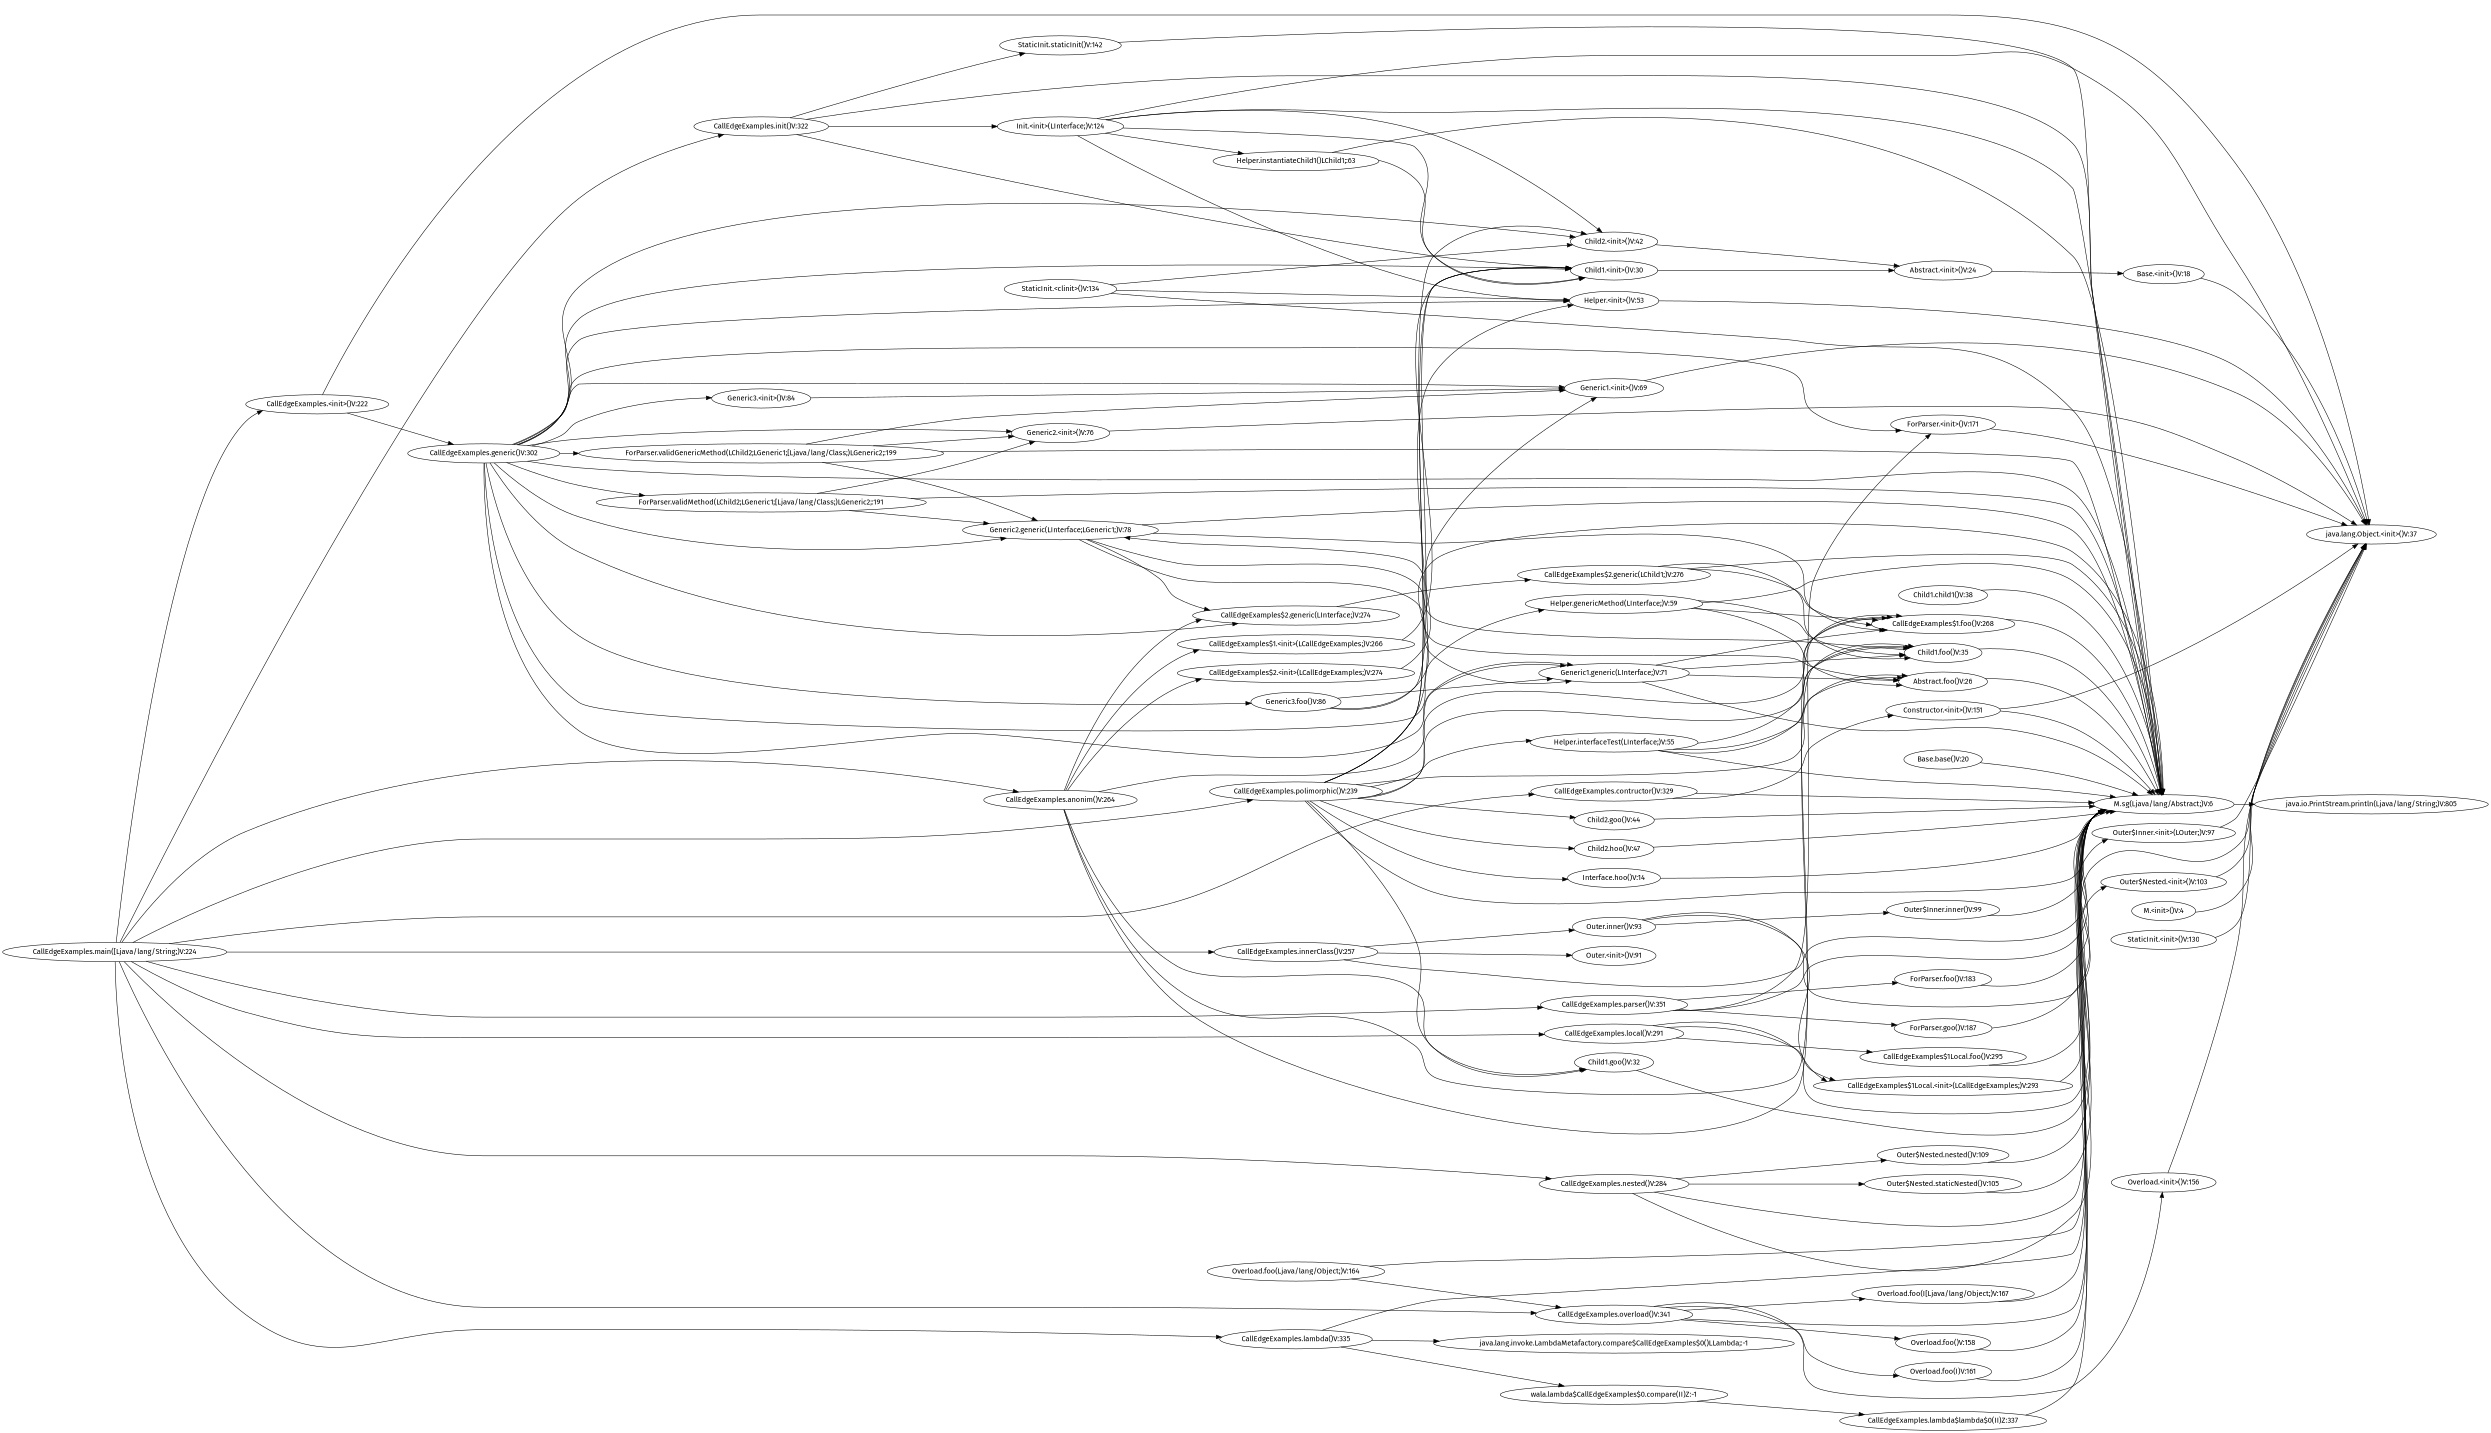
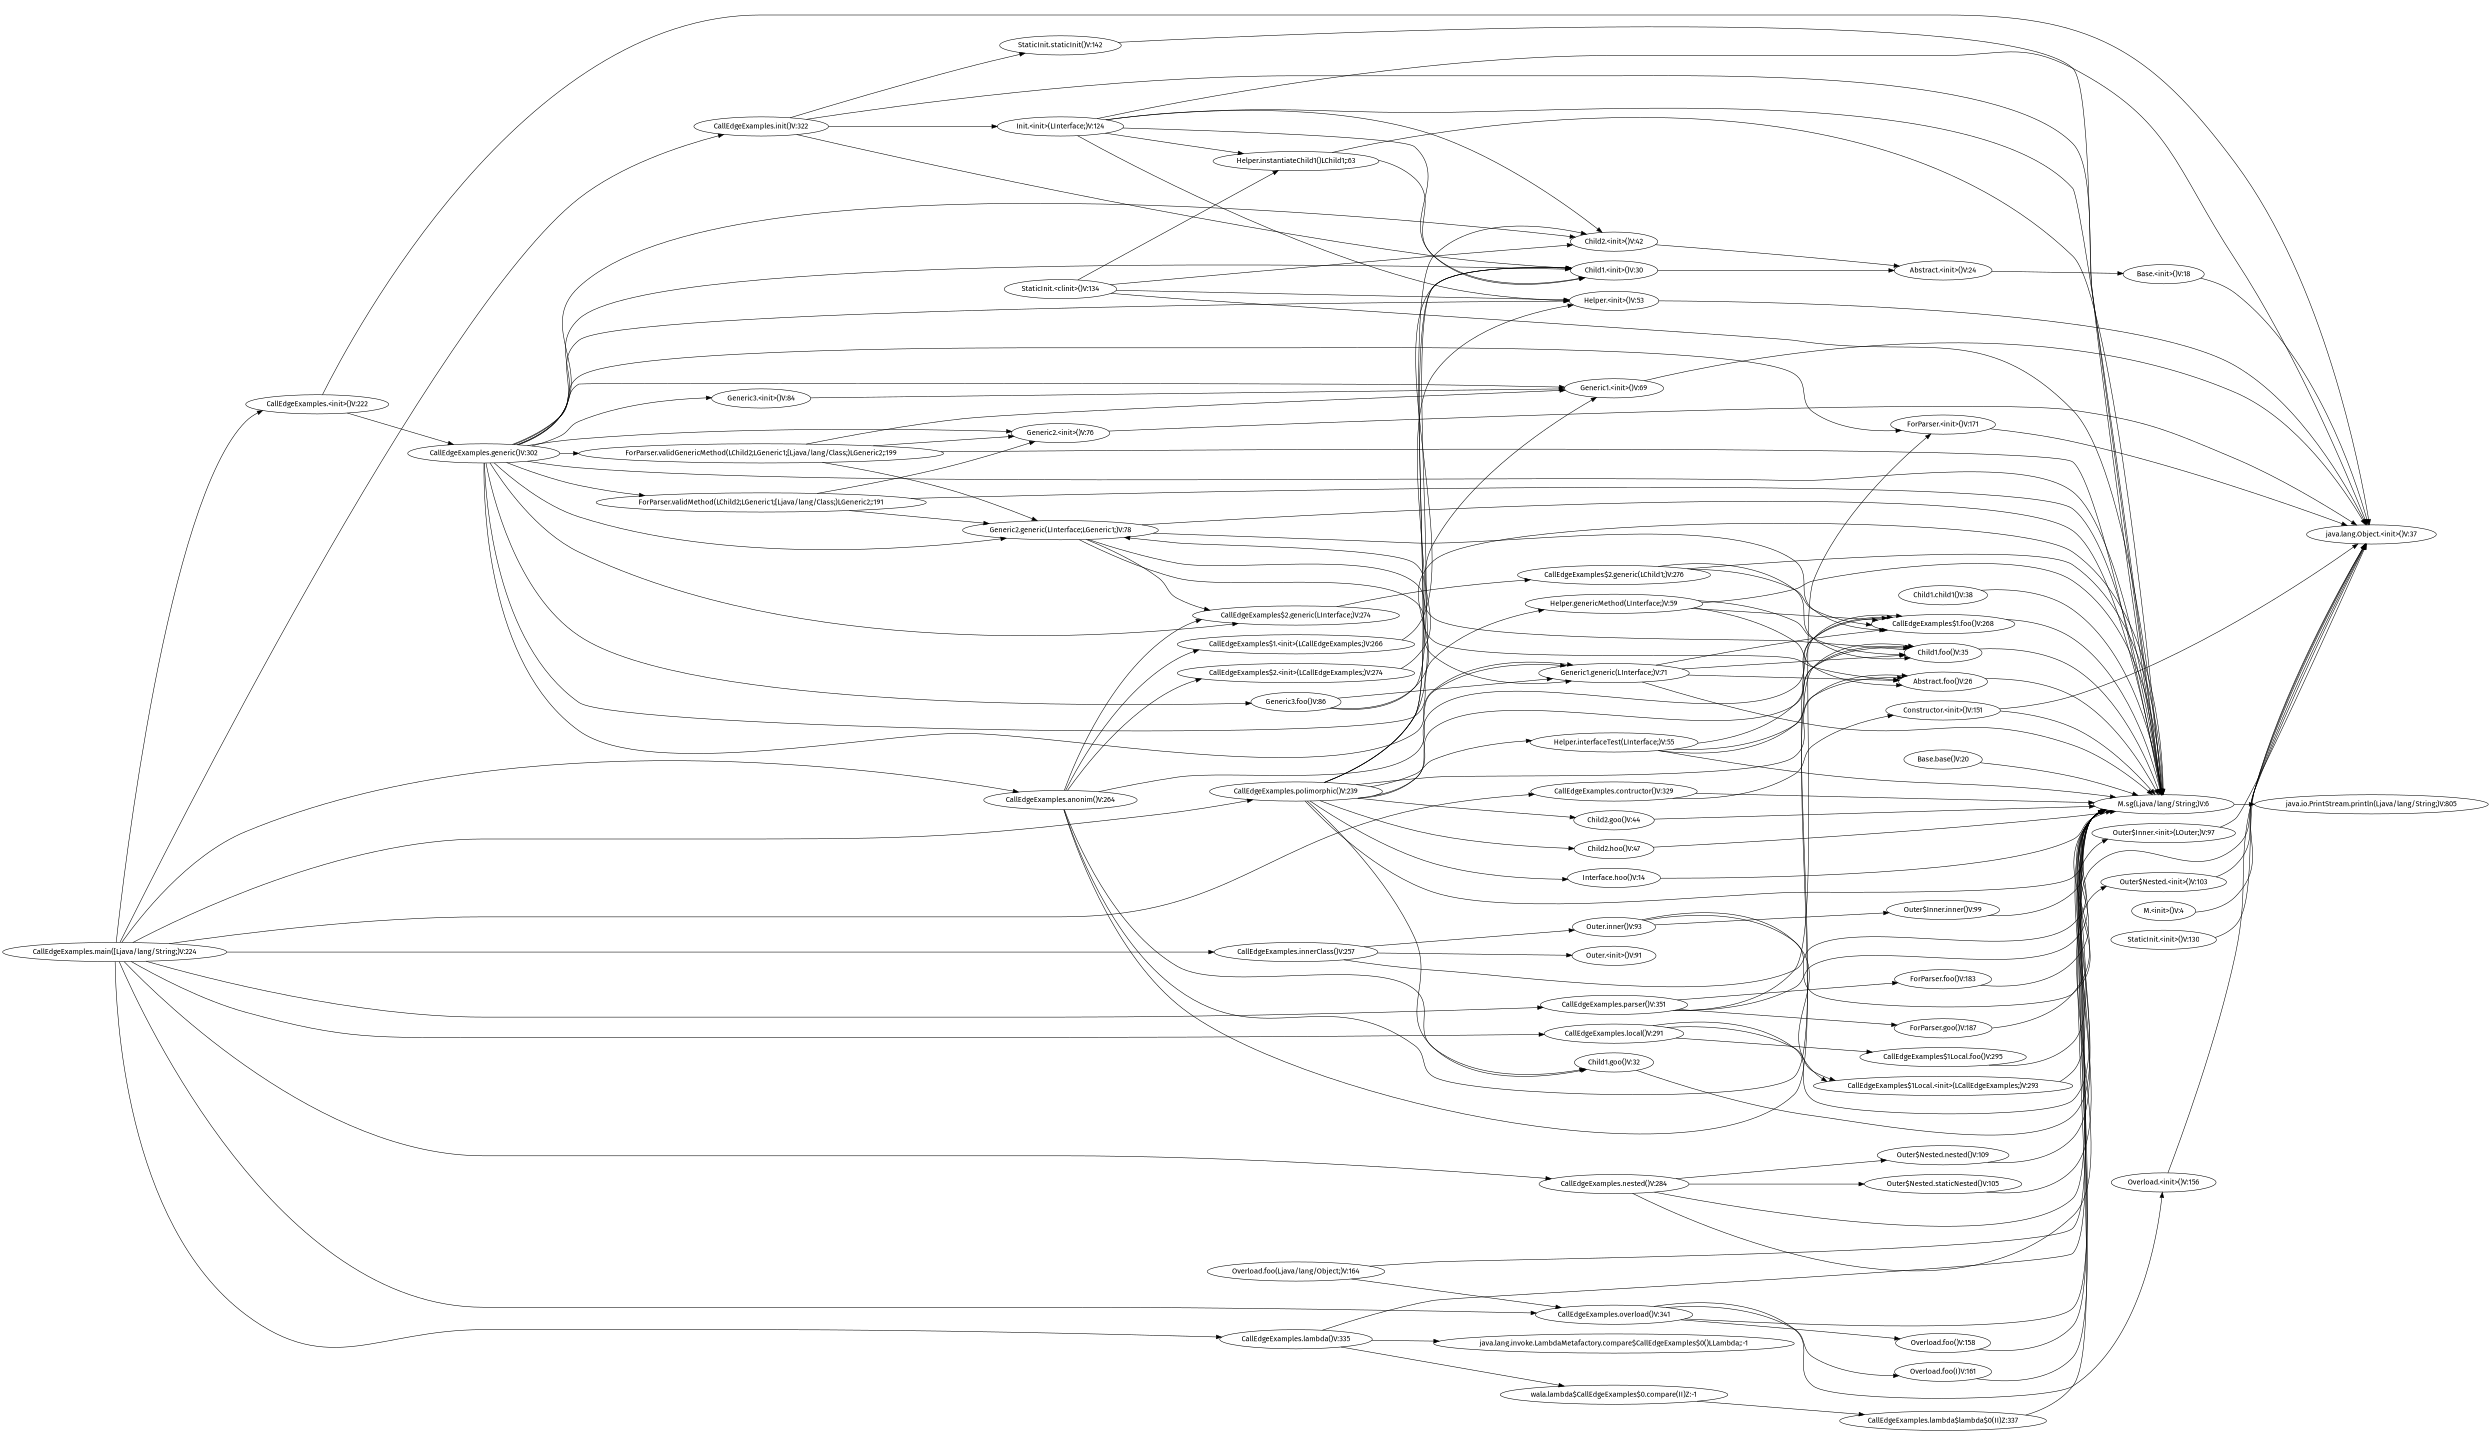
edge "StaticInit.<clinit>()V:134" -> "Helper.instantiateChild1()LChild1;:63": added
node "M.sg(Ljava/lang/Abstract;)V:6": label "M.sg(Ljava/lang/Abstract;)V:6" -> "M.sg(Ljava/lang/String;)V:6"
node "Overload.foo(I[Ljava/lang/Object;)V:167": removed
